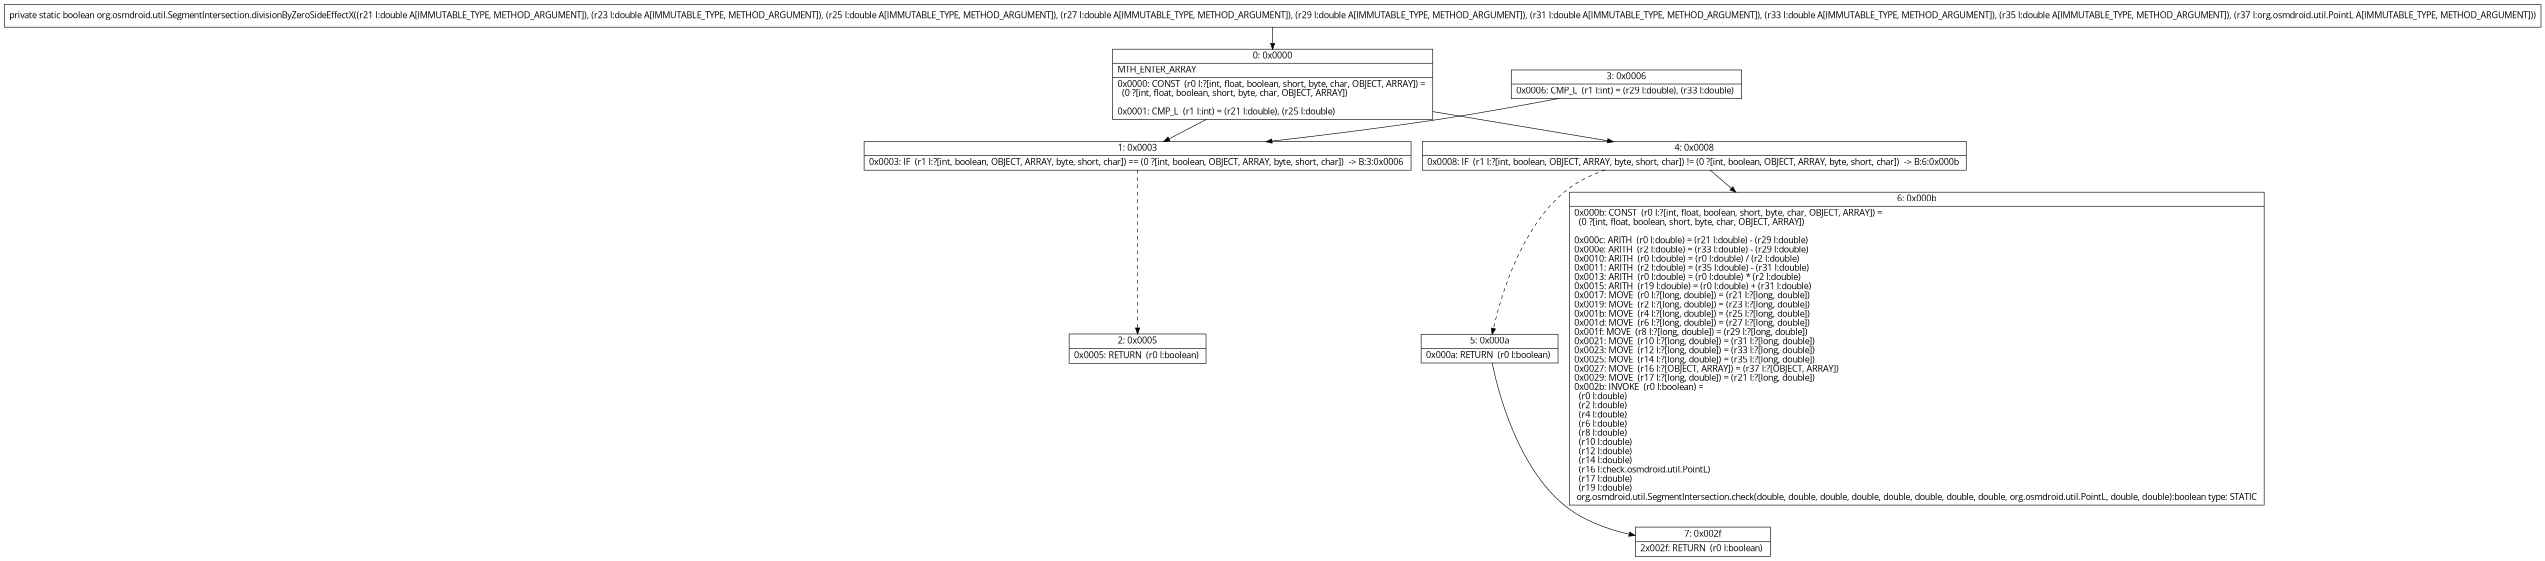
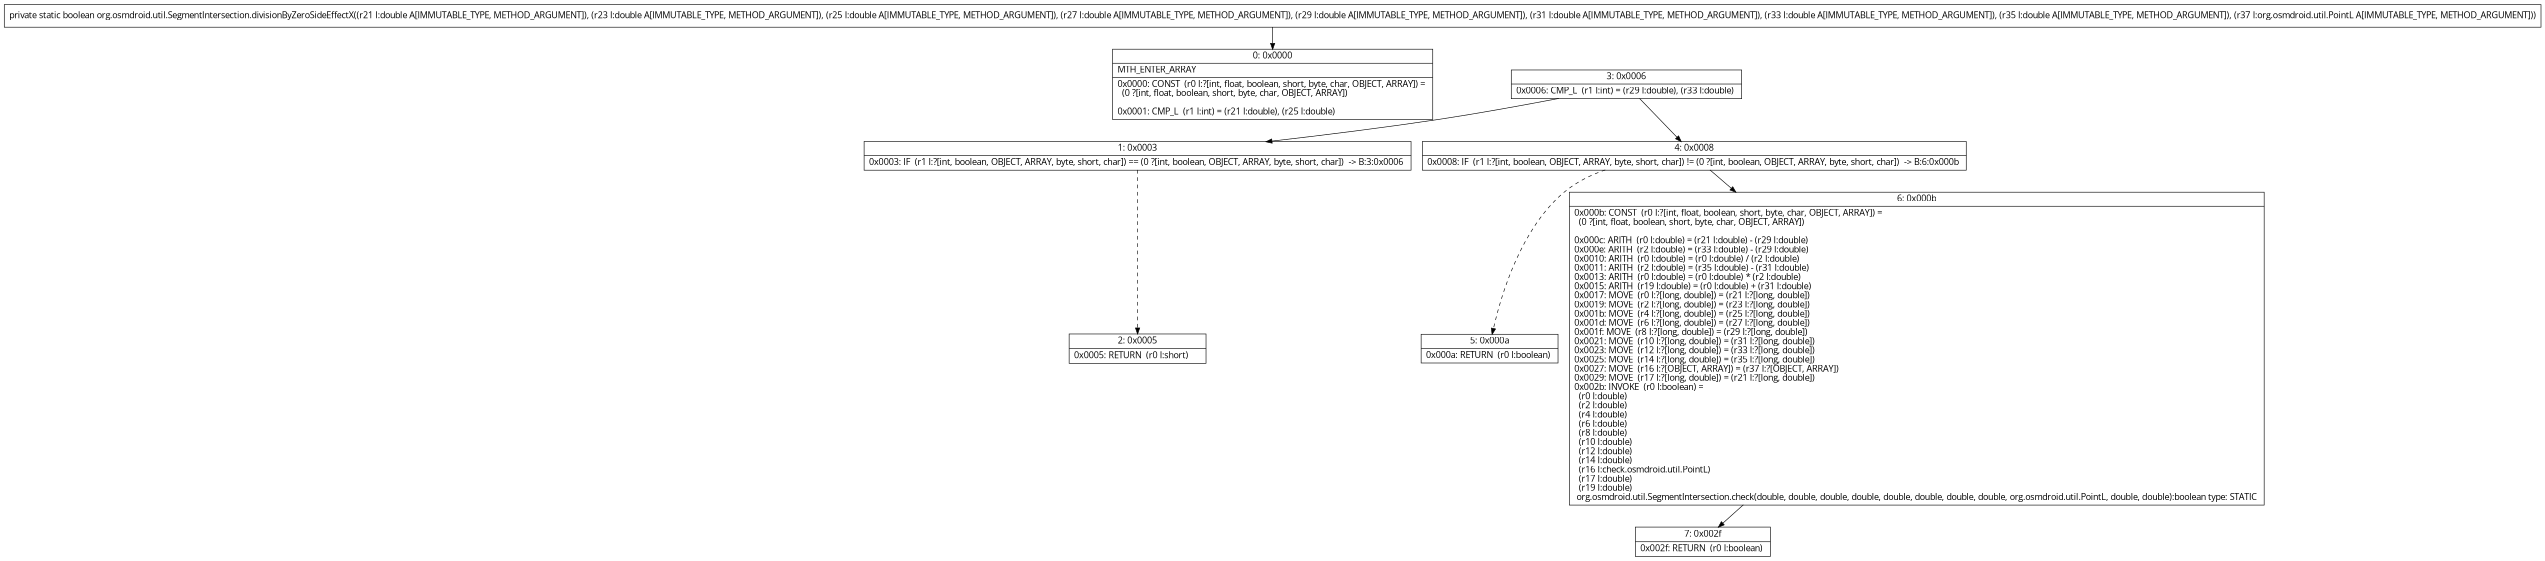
edge "0: 0x0000" -> "4: 0x0008": now "3: 0x0006" -> "4: 0x0008"
edge "0: 0x0000" -> "1: 0x0003": removed
node "2: 0x0005": text "0x0005: RETURN  (r0 I:boolean)" -> "0x0005: RETURN  (r0 I:short)"
edge "5: 0x000a" -> "7: 0x002f": now "6: 0x000b" -> "7: 0x002f"
node "7: 0x002f": text "2x002f: RETURN  (r0 I:boolean)" -> "0x002f: RETURN  (r0 I:boolean)"
